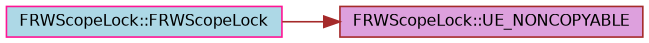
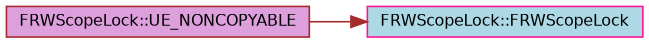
edge "FRWScopeLock::FRWScopeLock" -> "FRWScopeLock::UE_NONCOPYABLE": reversed
